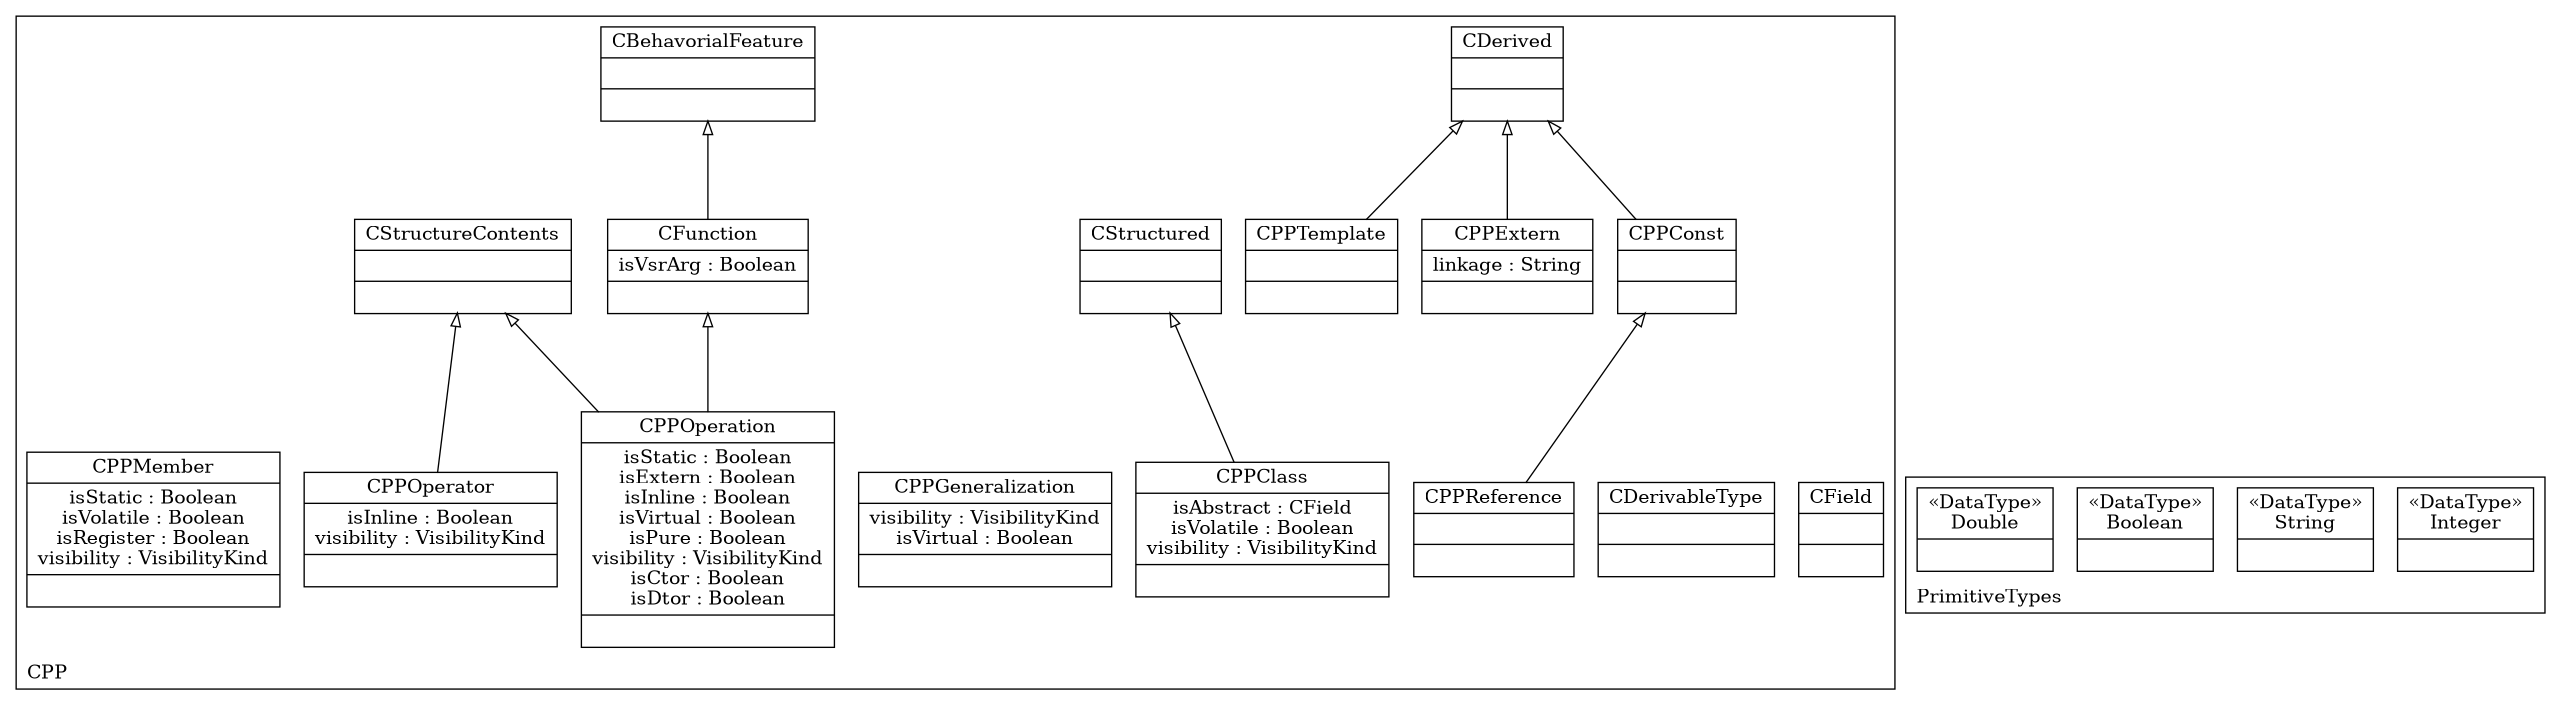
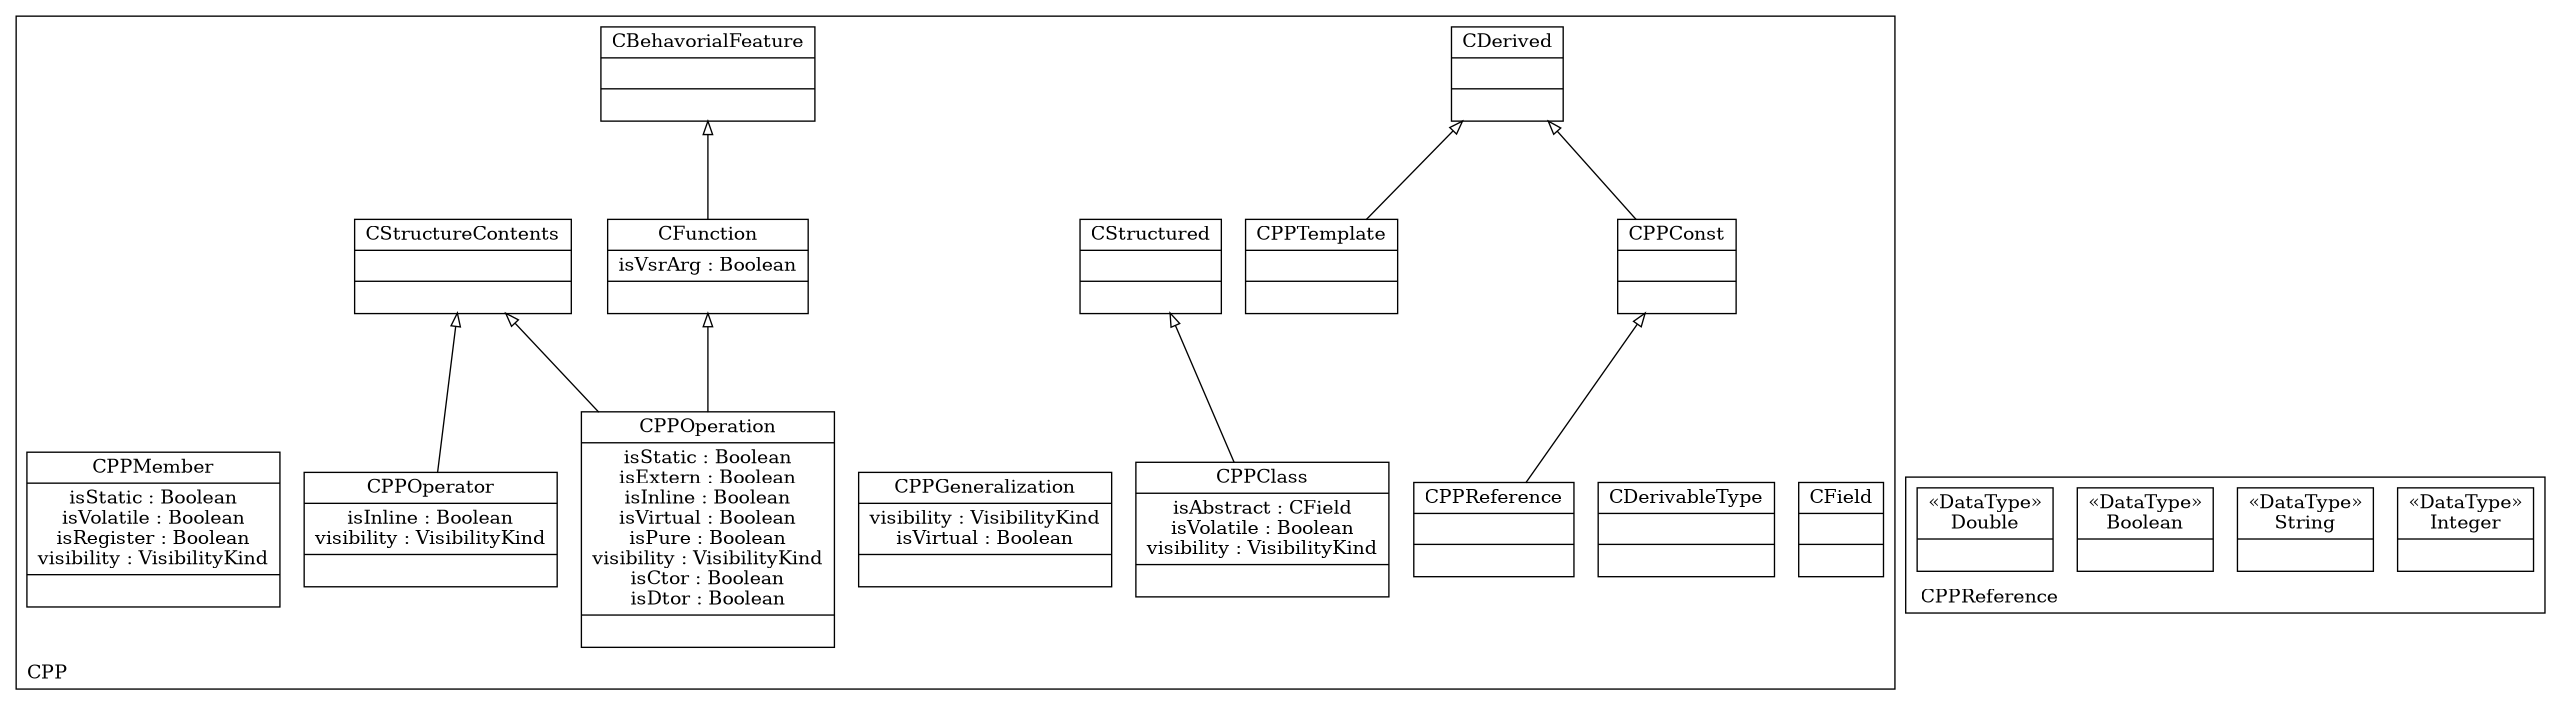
node "CPPExtern": removed
cluster "PrimitiveTypes": label "PrimitiveTypes" -> "CPPReference"
